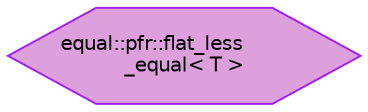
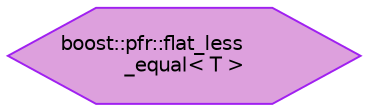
node "equal::pfr::flat_less _equal< T >": label "equal::pfr::flat_less _equal< T >" -> "boost::pfr::flat_less _equal< T >"
